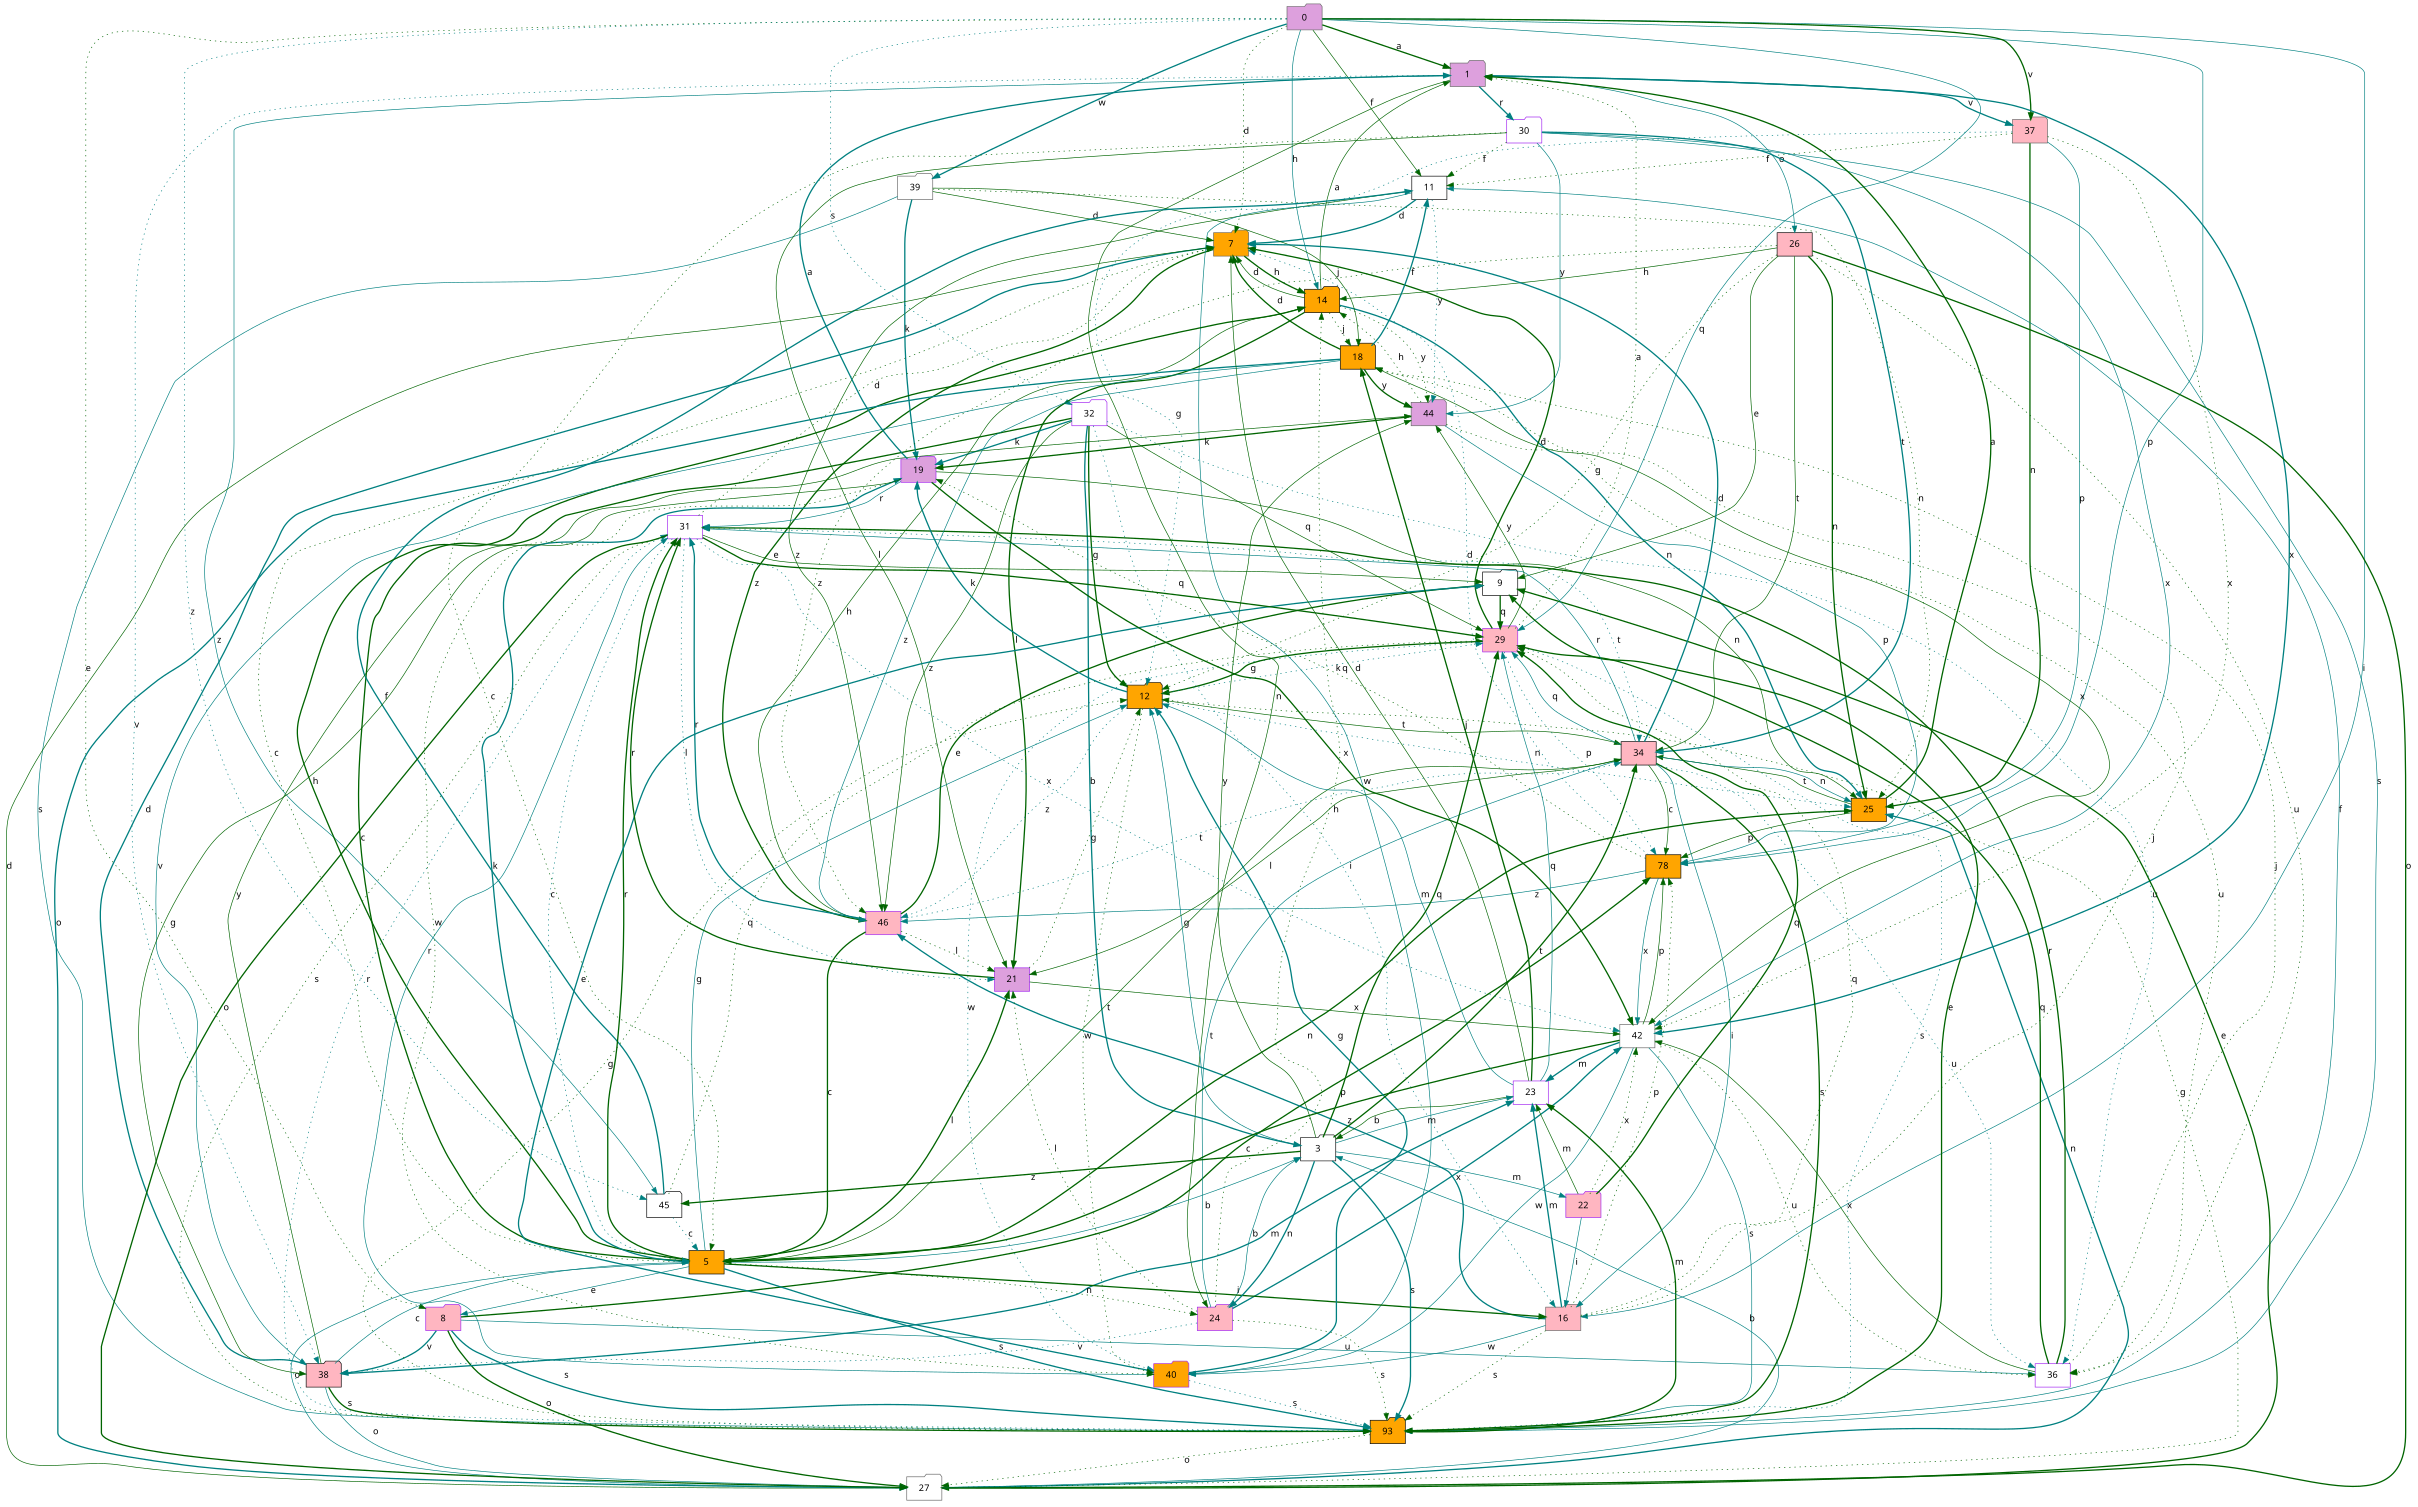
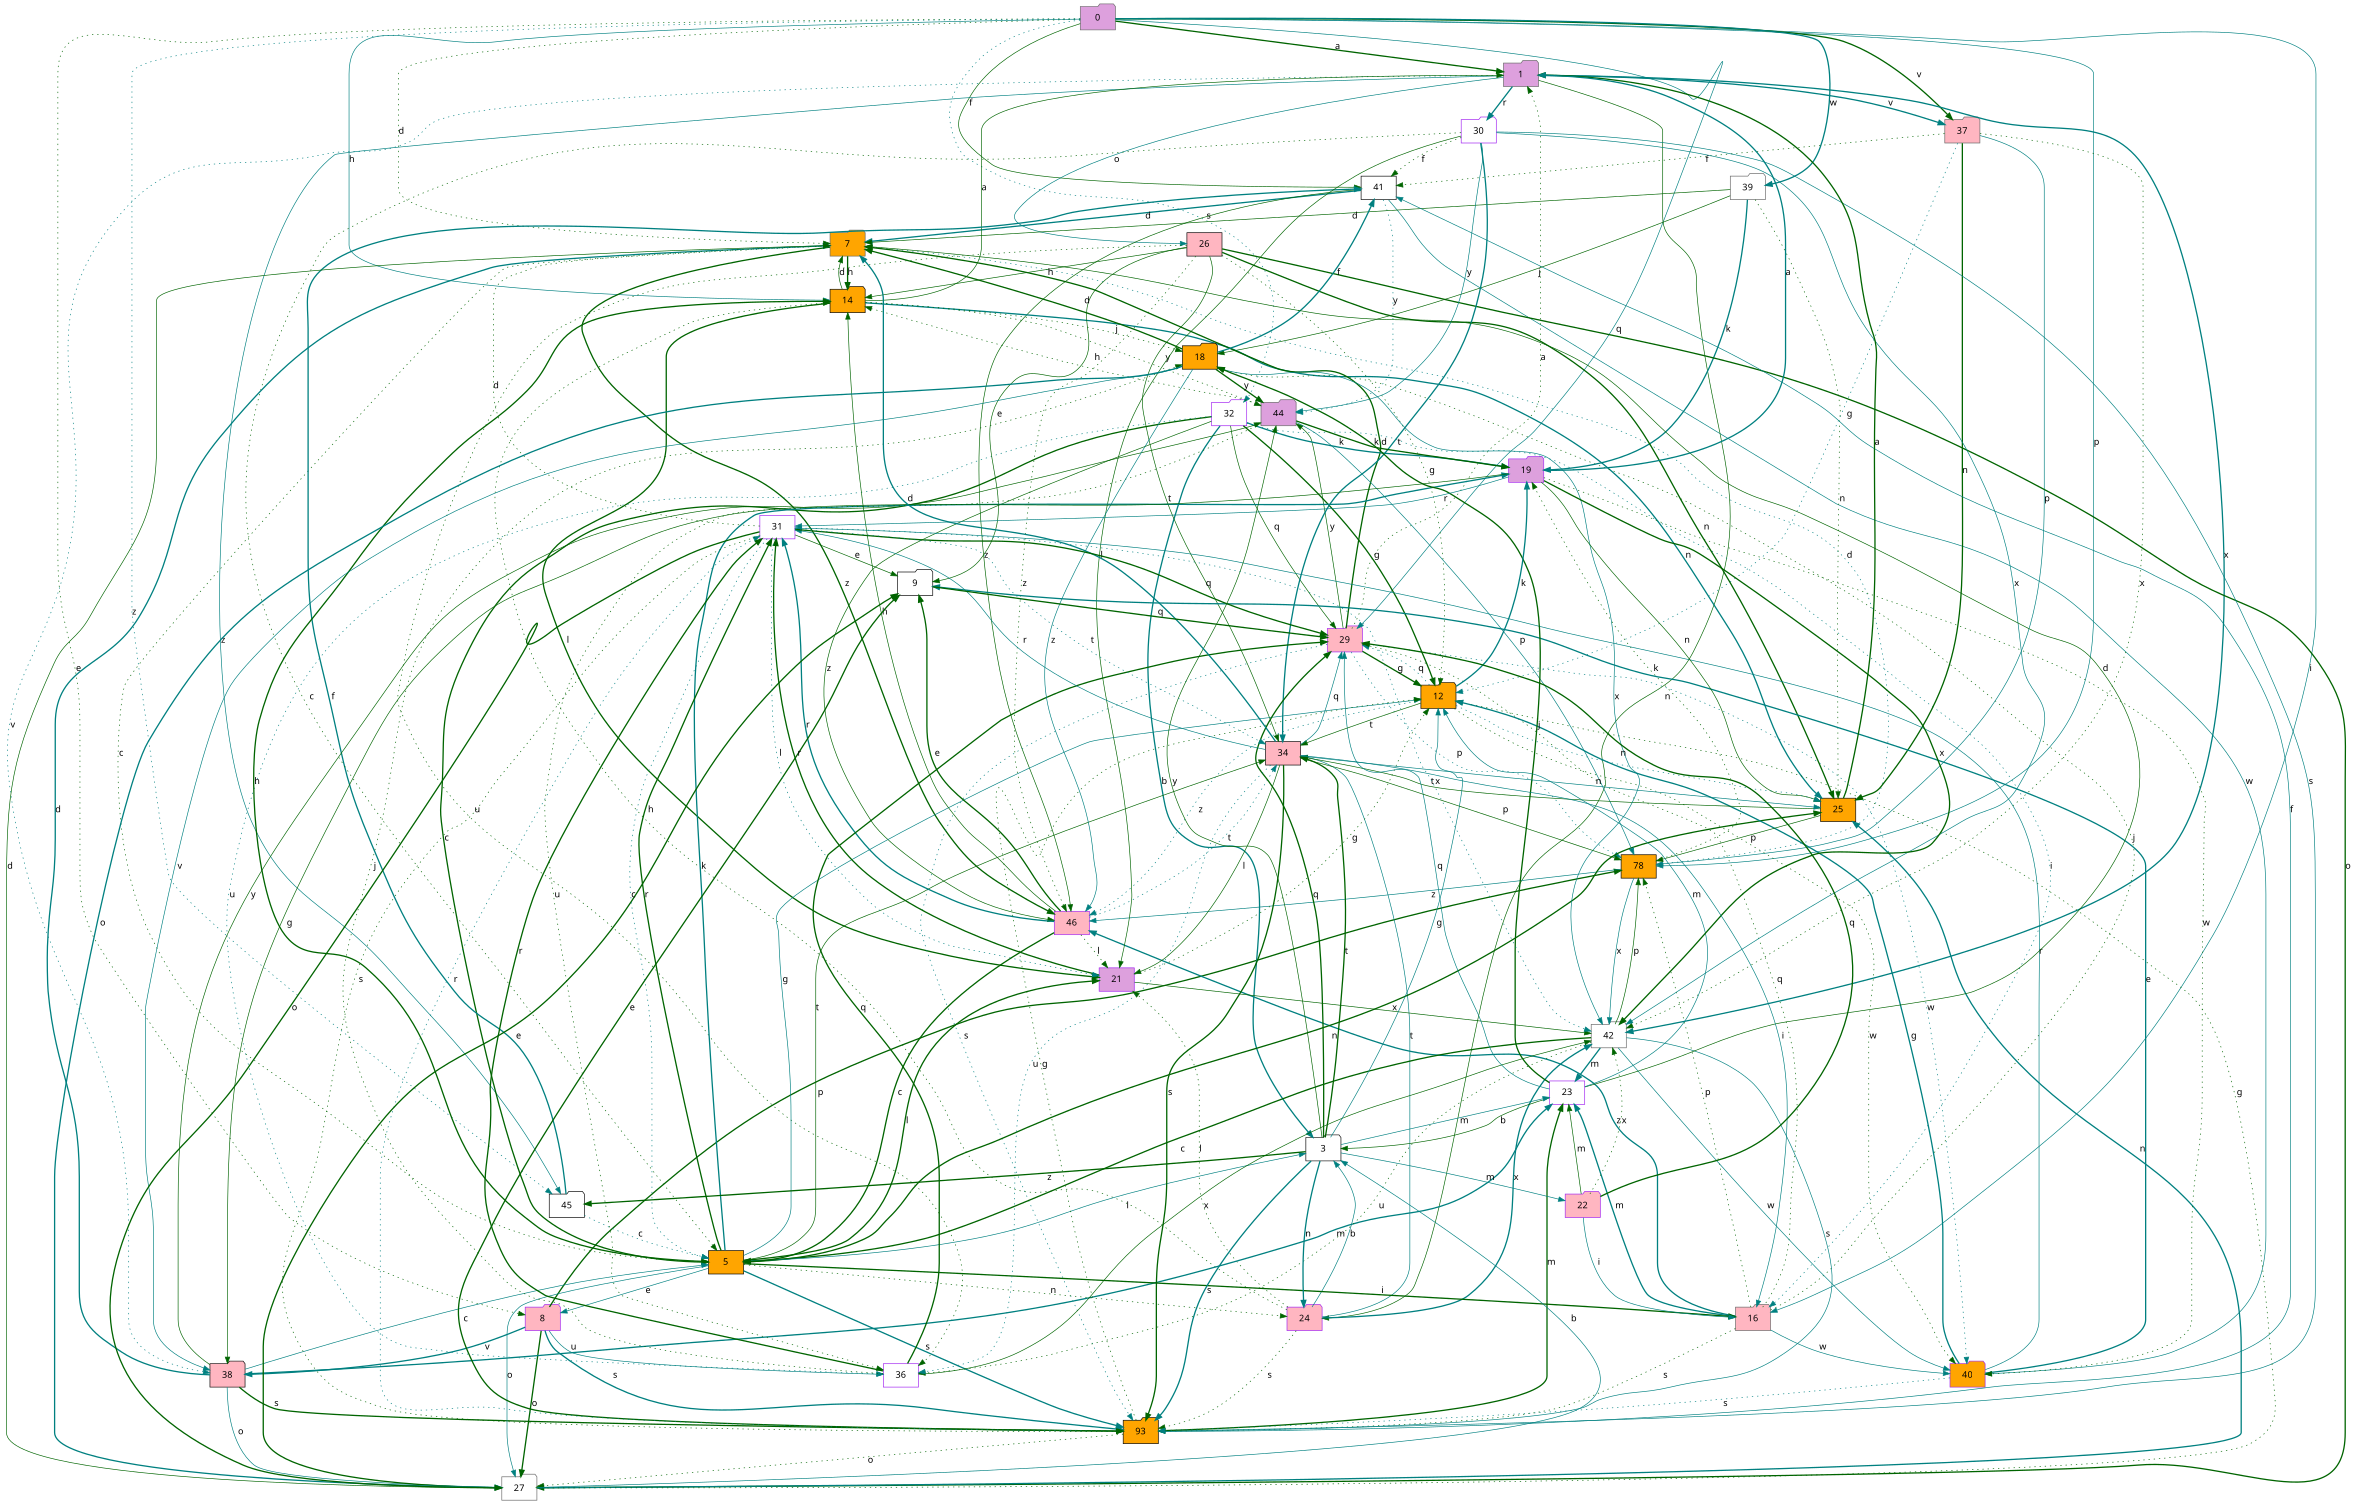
node "11": label "11" -> "41"
edge "18" -> "42": color darkgreen -> teal
edge "45" -> "29": removed, label "q"
edge "34" -> "78": label "c" -> "p"
edge "39" -> "93": removed, label "s"
edge "5" -> "3": label "b" -> "l"
edge "24" -> "38": removed, label "v"
